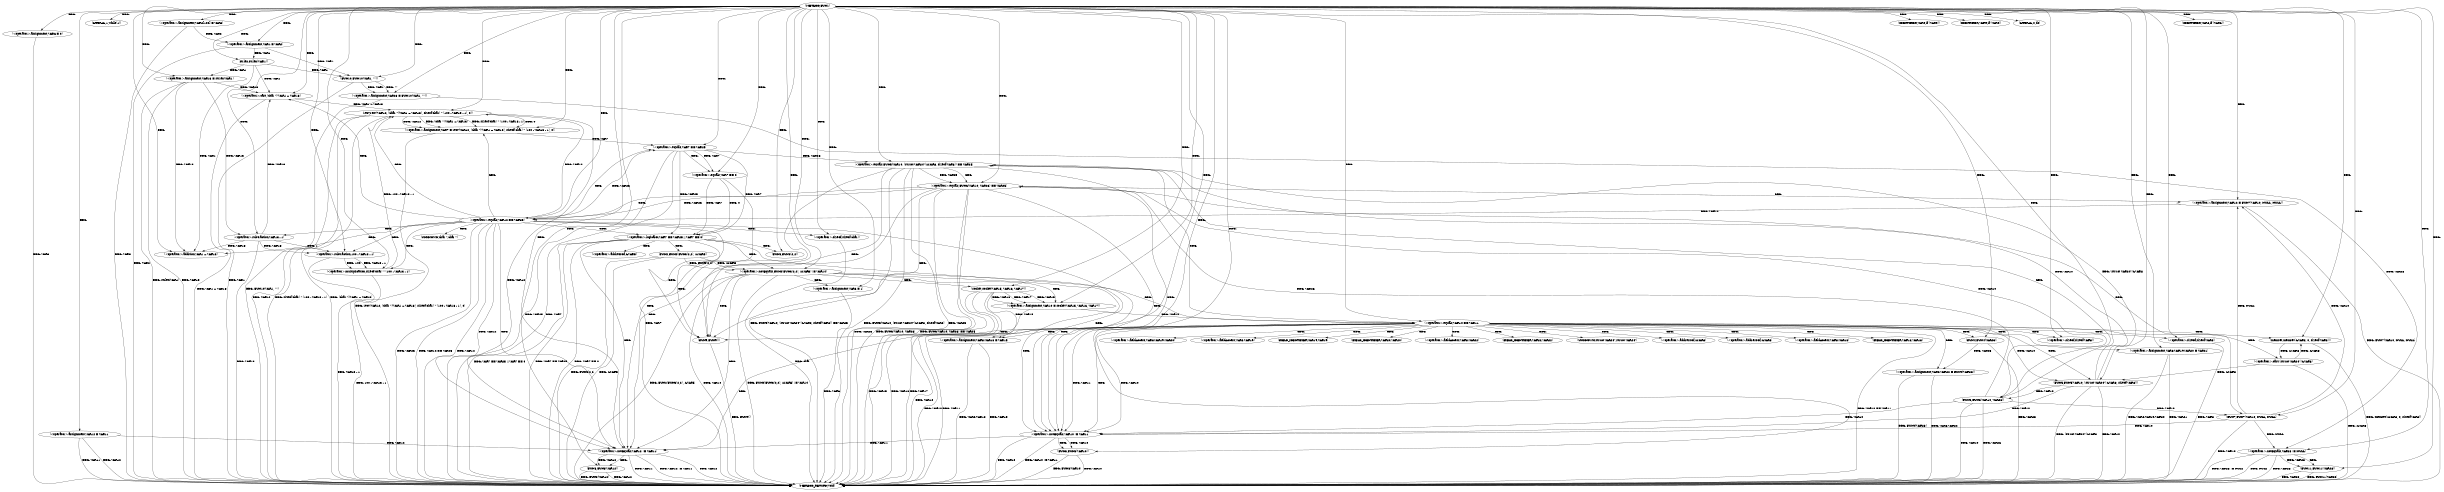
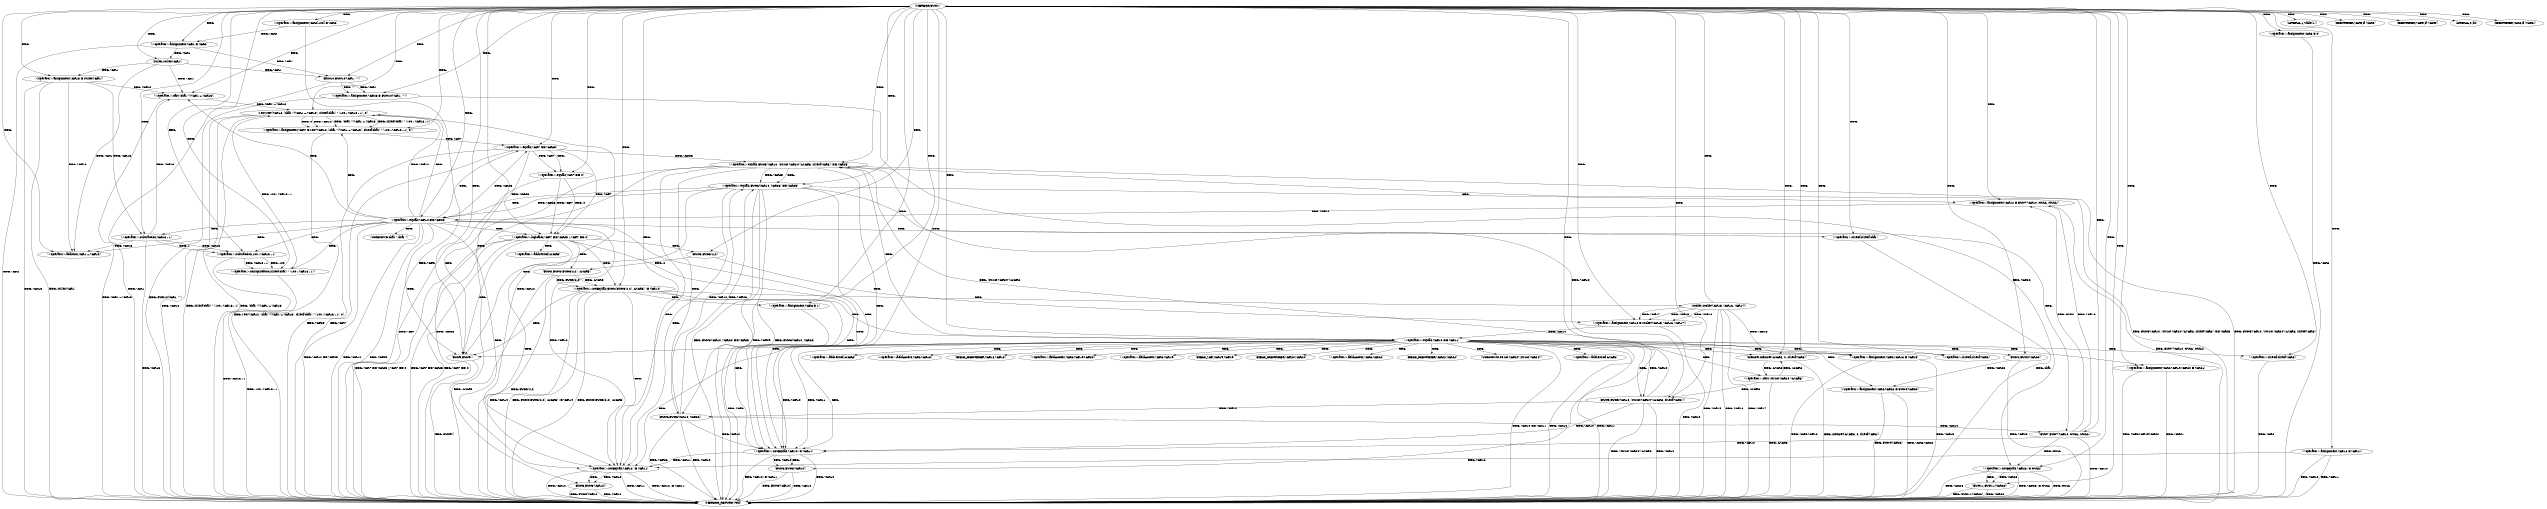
edge "(METHOD,FUN1)" -> "(socket,socket(VAR15, VAR16, VAR17))": reversed
edge "(FUN3,FUN3(2,2))" -> "(FUN2,FUN2(FUN3(2,2), &VAR5))": added, label "DDG: 2"
edge "(<operator>.notEquals,FUN2(FUN3(2,2), &VAR5) != VAR14)" -> "(<operator>.assignment,VAR10 = socket(VAR15, VAR16, VAR17))": now "(FUN3,FUN3(2,2))" -> "(<operator>.assignment,VAR10 = socket(VAR15, VAR16, VAR17))"
node "(FIELD_IDENTIFIER,VAR19,VAR19)": label "(FIELD_IDENTIFIER,VAR19,VAR19)" -> "(FIELD_VAR,VAR19,VAR19)"
